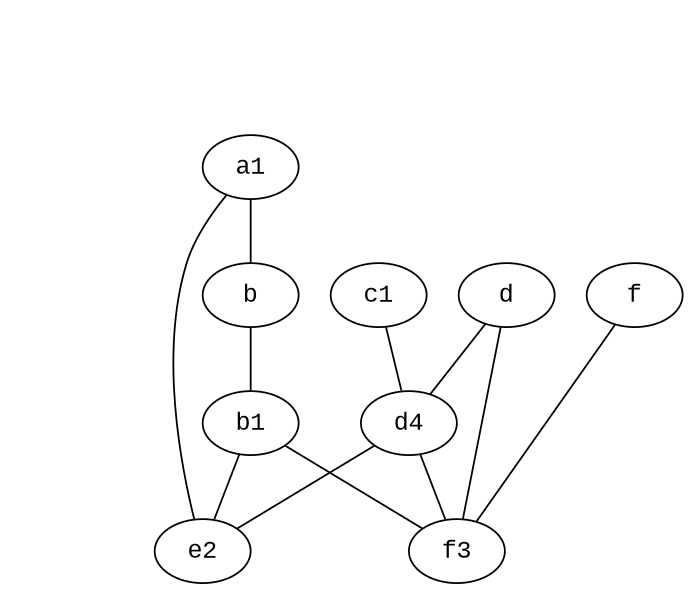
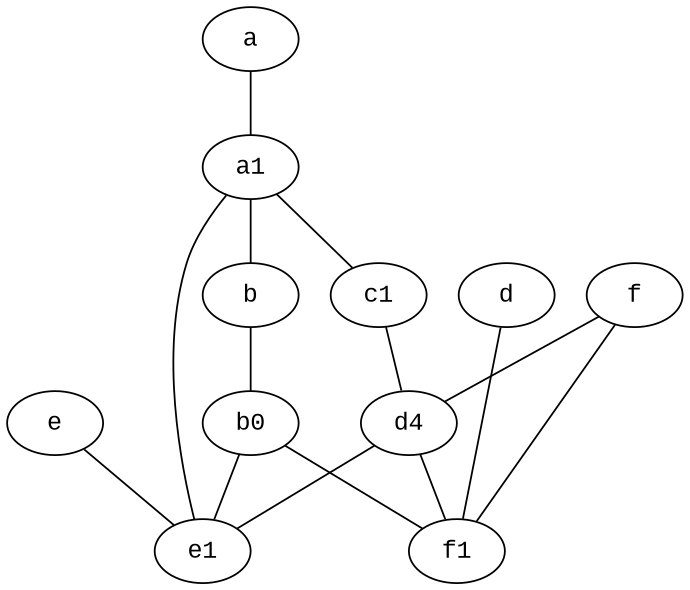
node "a": added
edge "a1" -- "c1": added
edge "d" -- "d4": now "f" -- "d4"
node "e": added
node "b1": label "b1" -> "b0"
node "e2": label "e2" -> "e1"
node "f3": label "f3" -> "f1"
